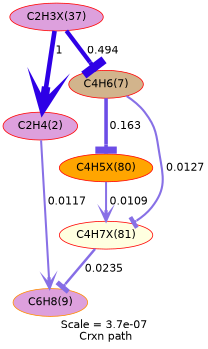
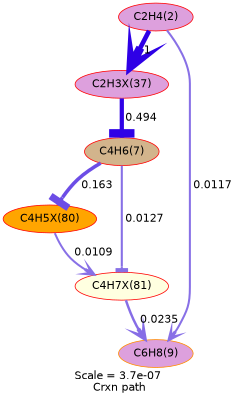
edge "C2H3X(37)" -> "C2H4(2)": reversed
edge "C4H7X(81)" -> "C6H8(9)": arrowhead tee -> vee
